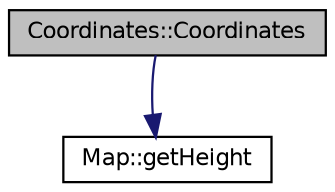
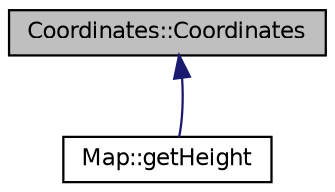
edge "Coordinates::Coordinates" -> "Map::getHeight": reversed
